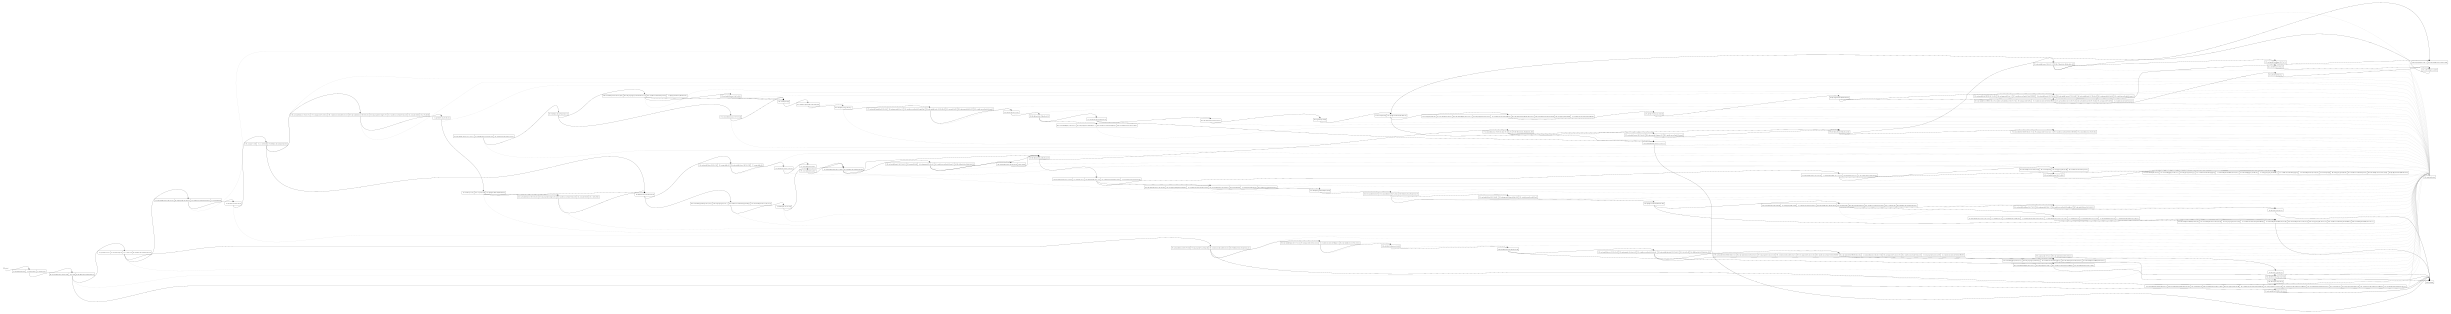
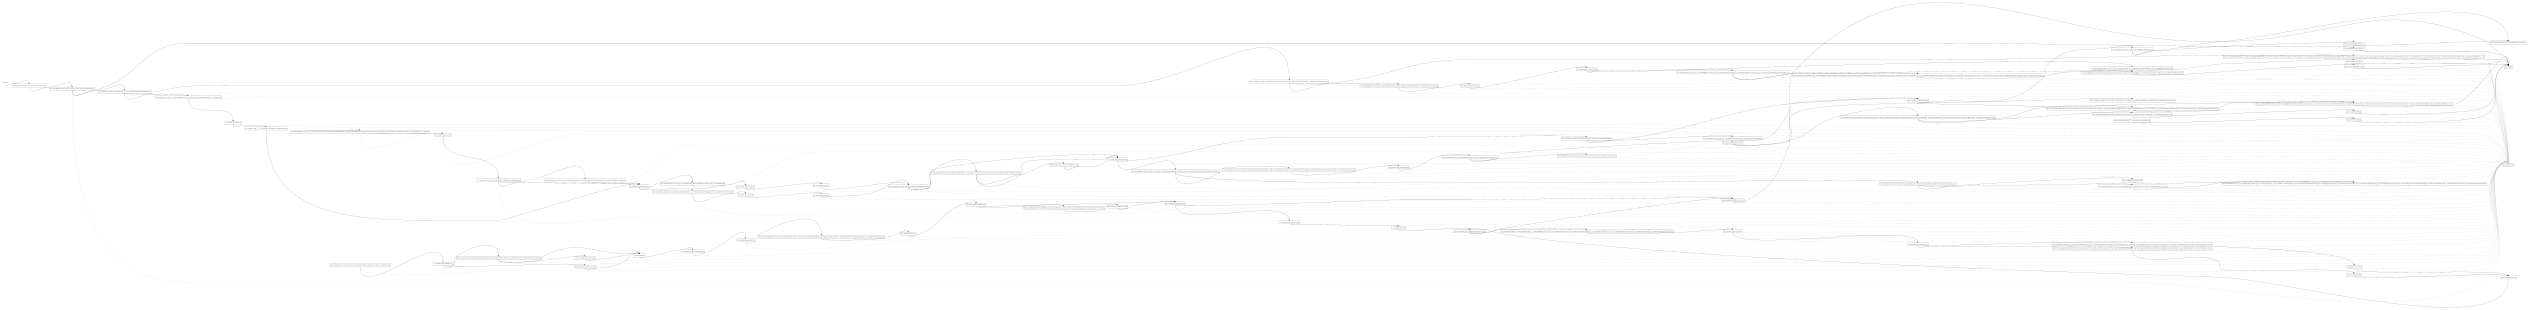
node "210: call-0:0[v41,'isPlainObject',v42,v34]": added
